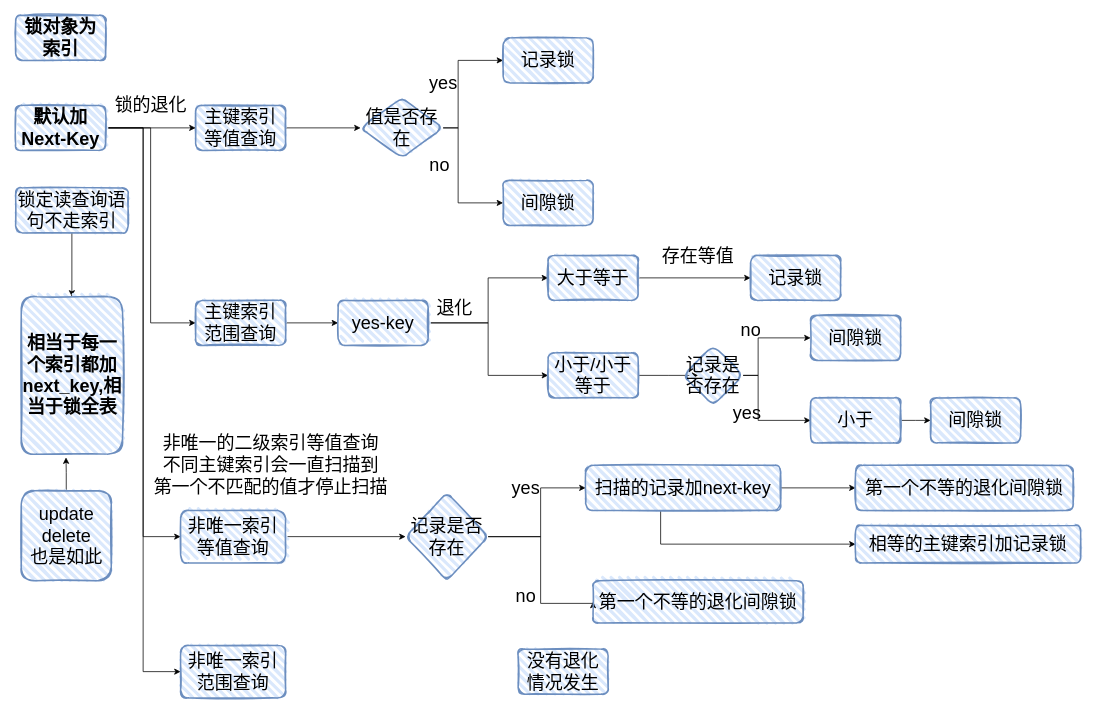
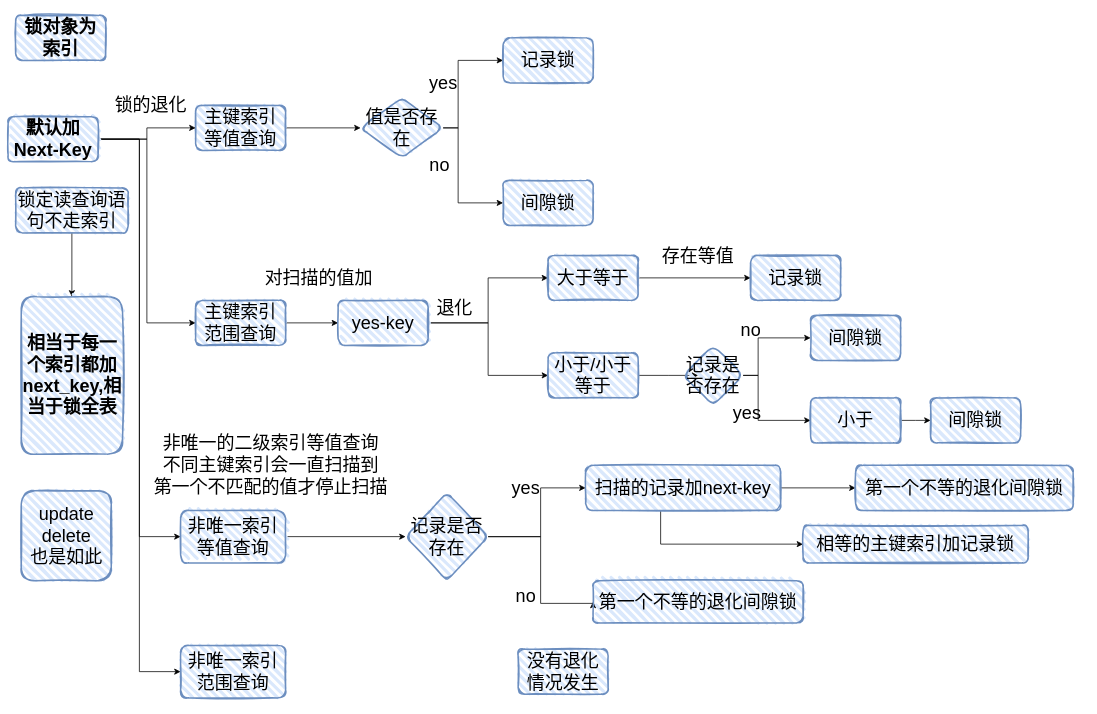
node "默认加Next-Key": moved (60, 128) -> (53, 139)
node "对扫描的值加": added
edge "update delete 也是如此" -> "相当于每一个索引都加next_key,相当于锁全表": removed
node "相等的主键索引加记录锁": moved (968, 544) -> (915, 544)
